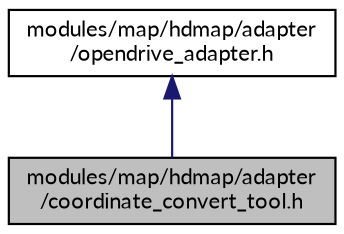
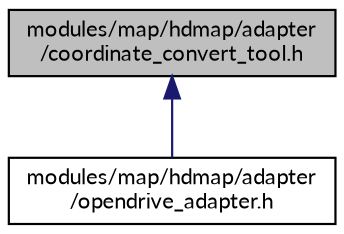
edge "modules/map/hdmap/adapter /coordinate_convert_tool.h" -> "modules/map/hdmap/adapter /opendrive_adapter.h": reversed
